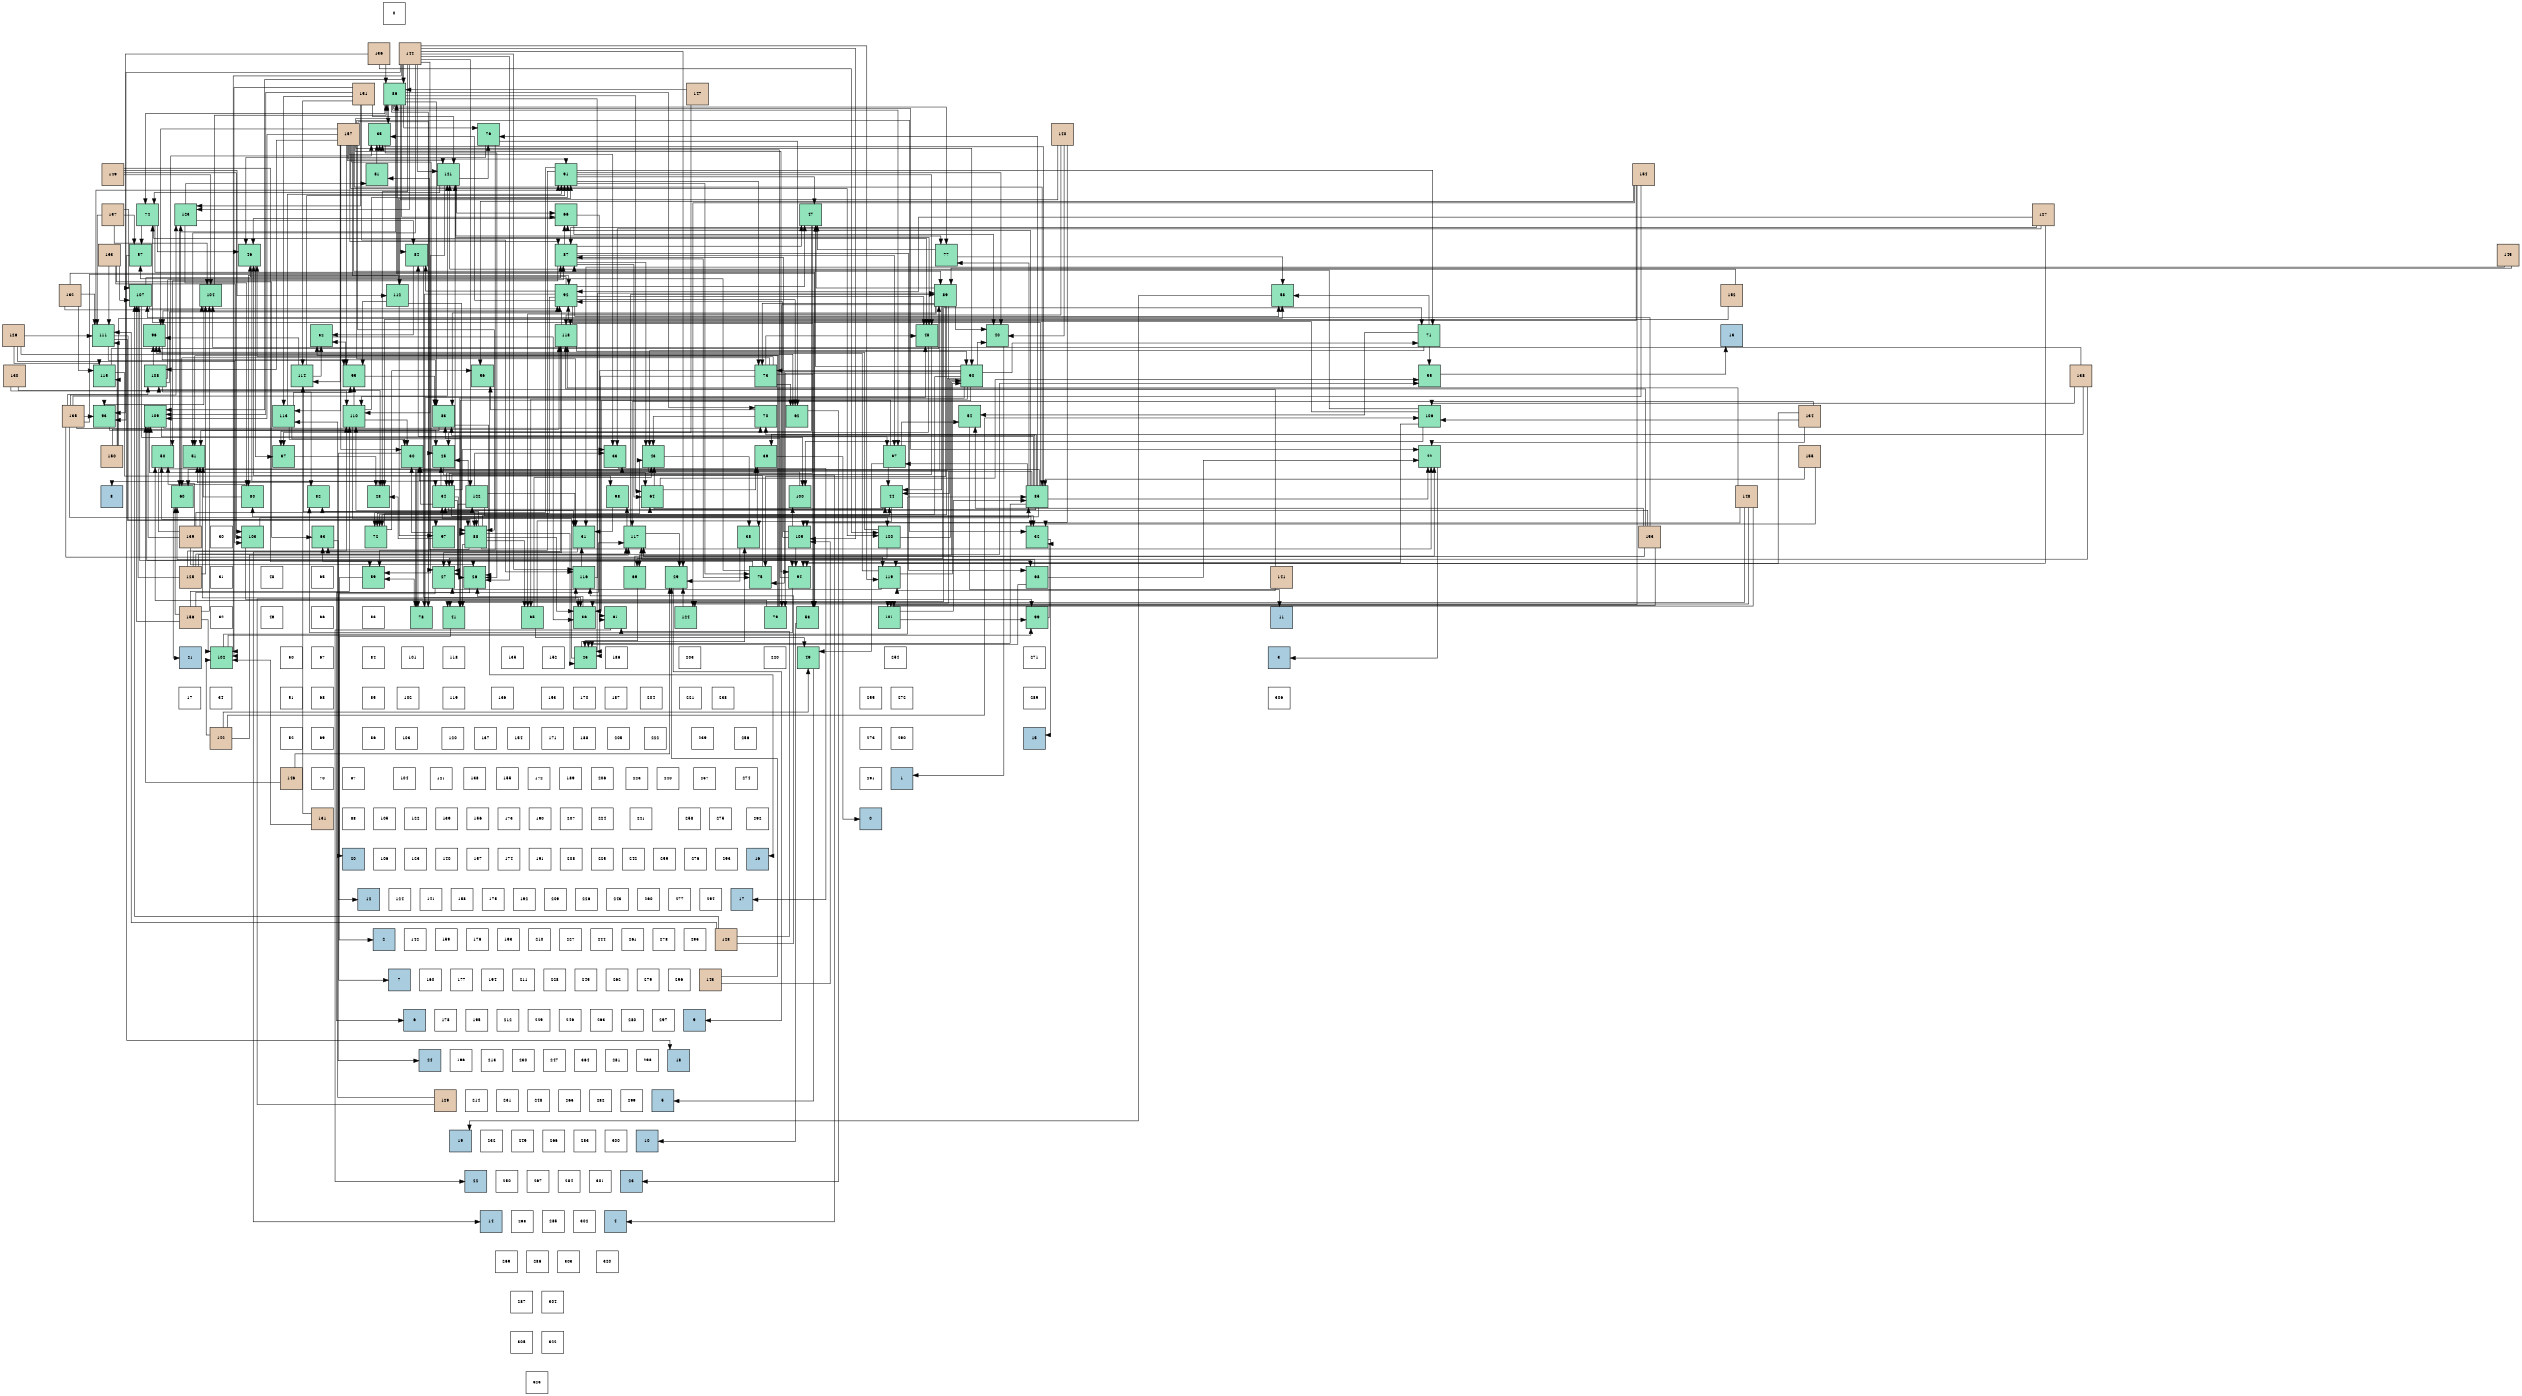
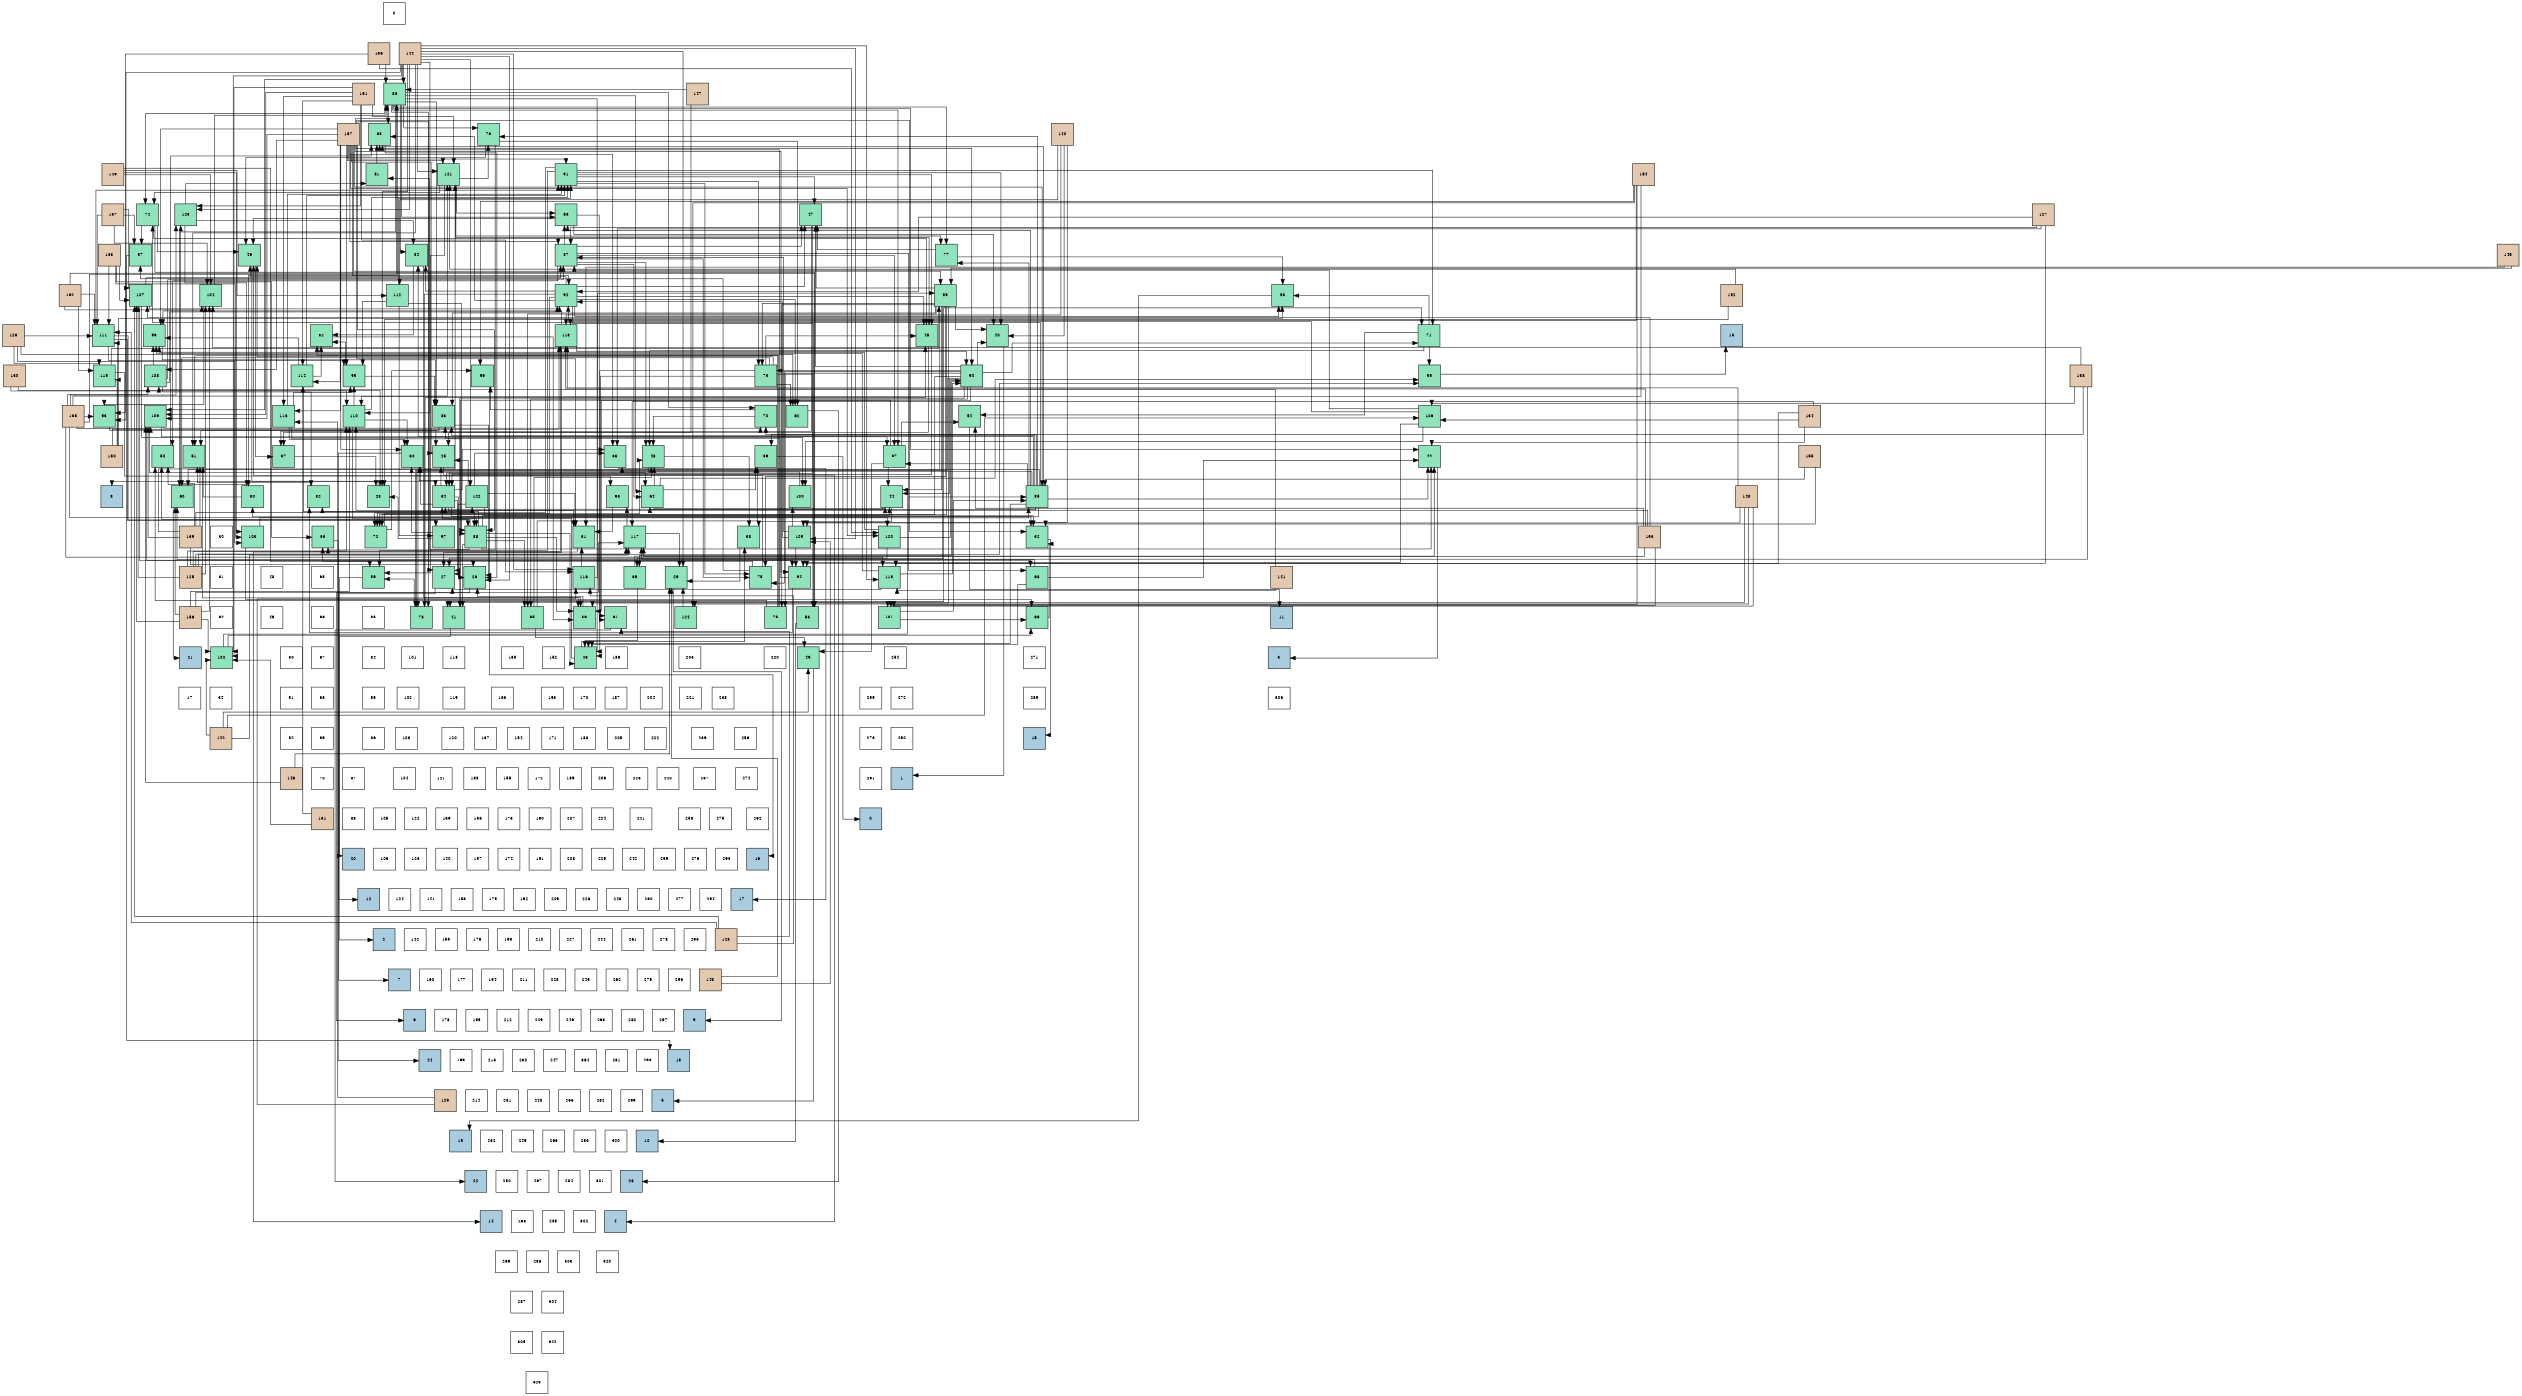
edge "117" -> "89": removed
